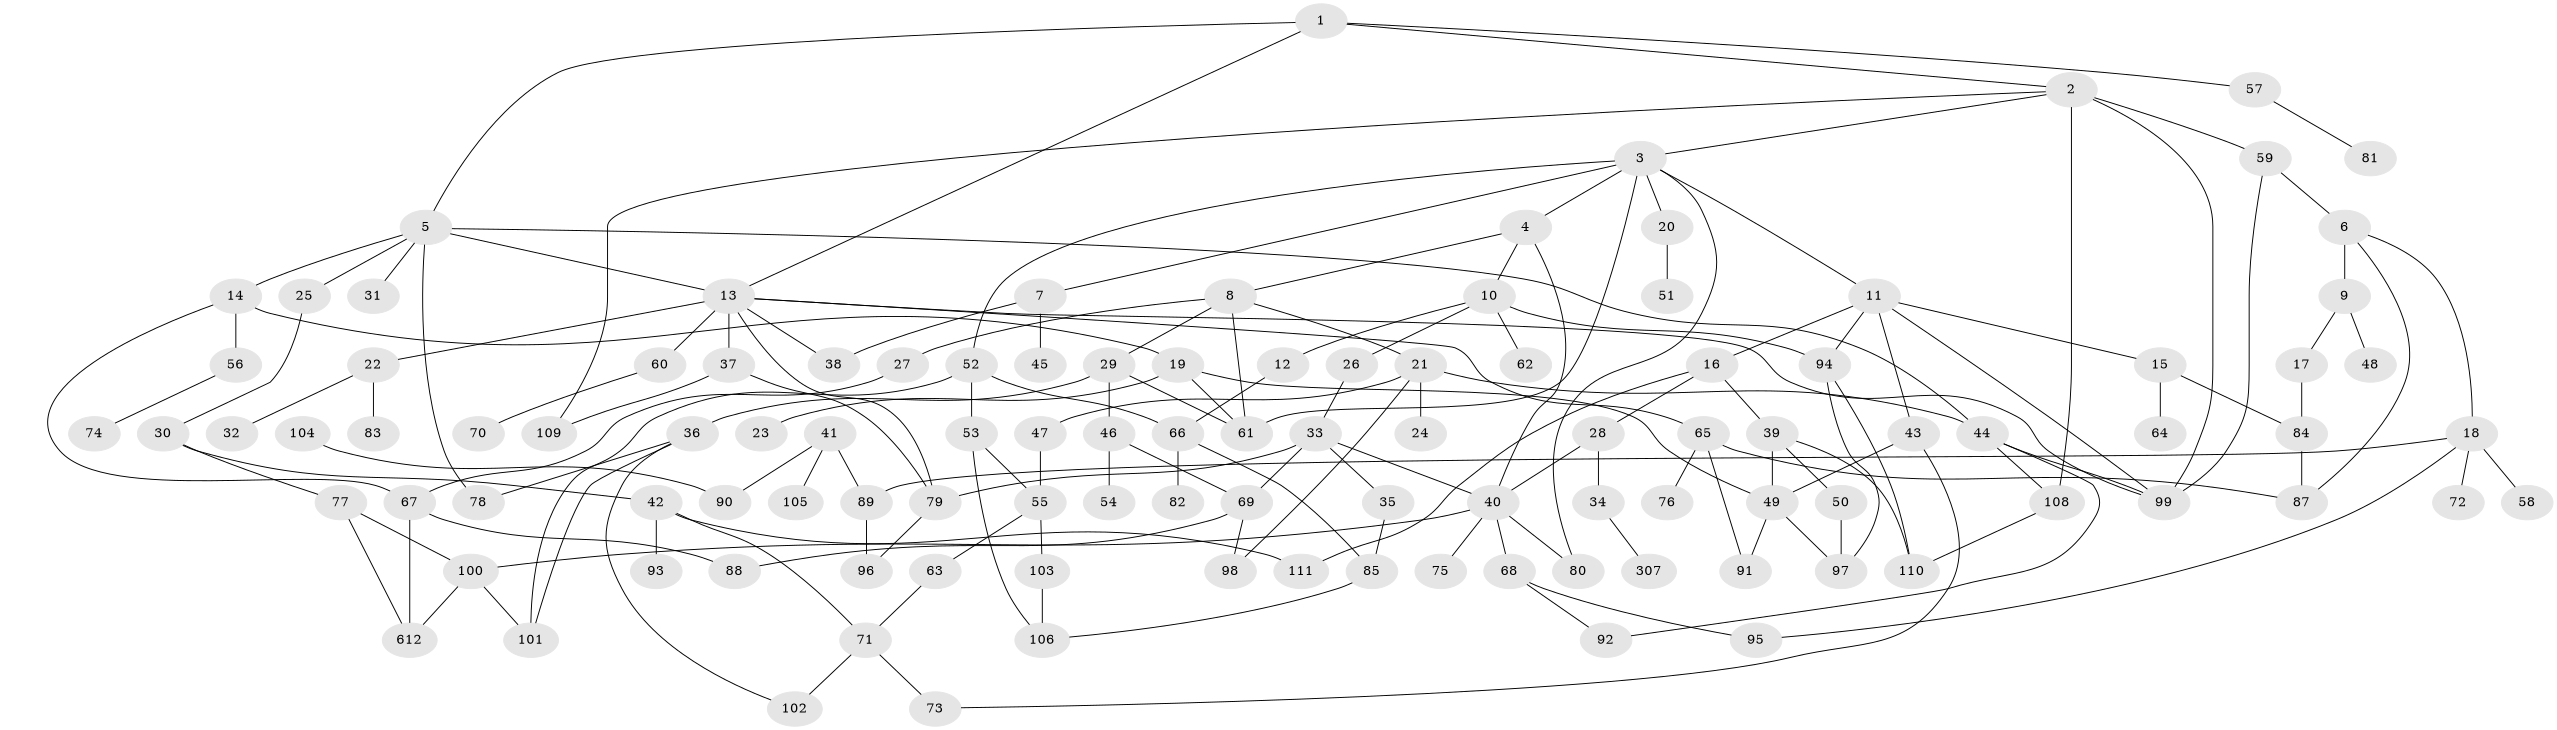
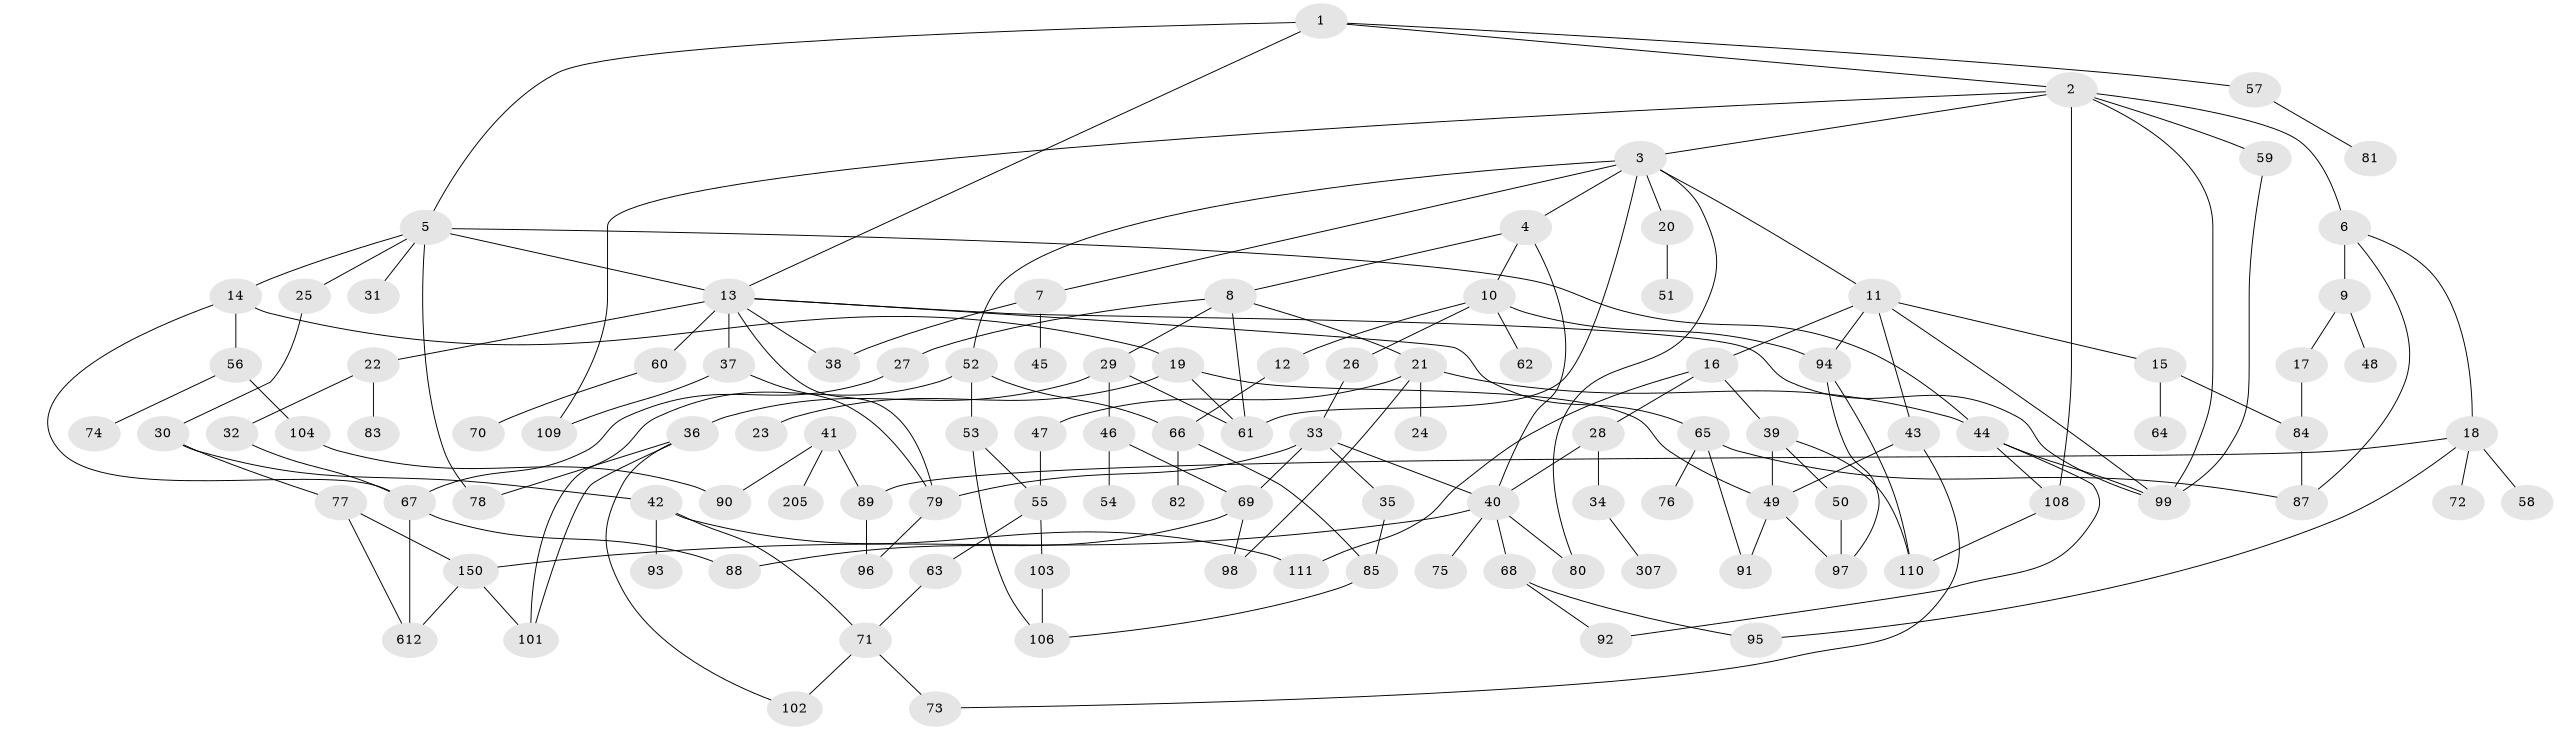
edge "59" -- "6": now "2" -- "6"
edge "56" -- "104": added
edge "32" -- "67": added
node "105": label "105" -> "205"
node "100": label "100" -> "150"
